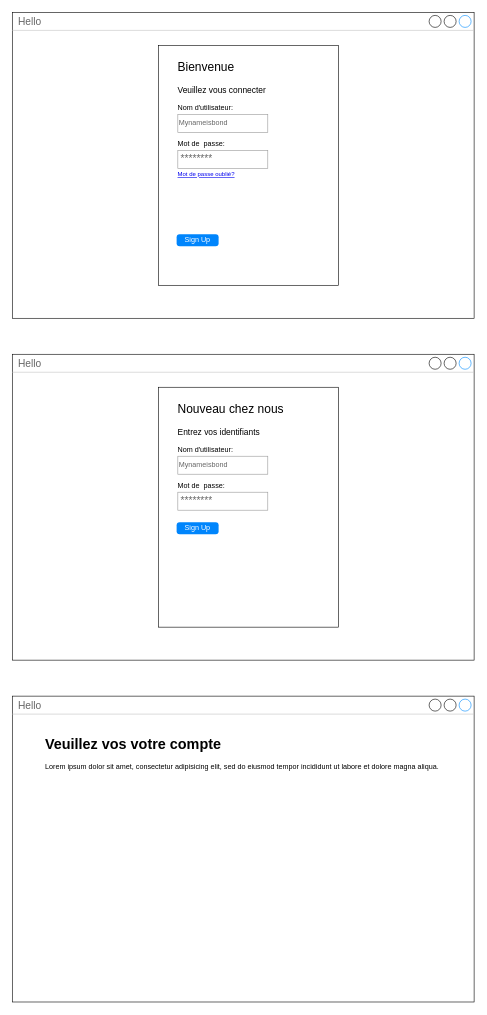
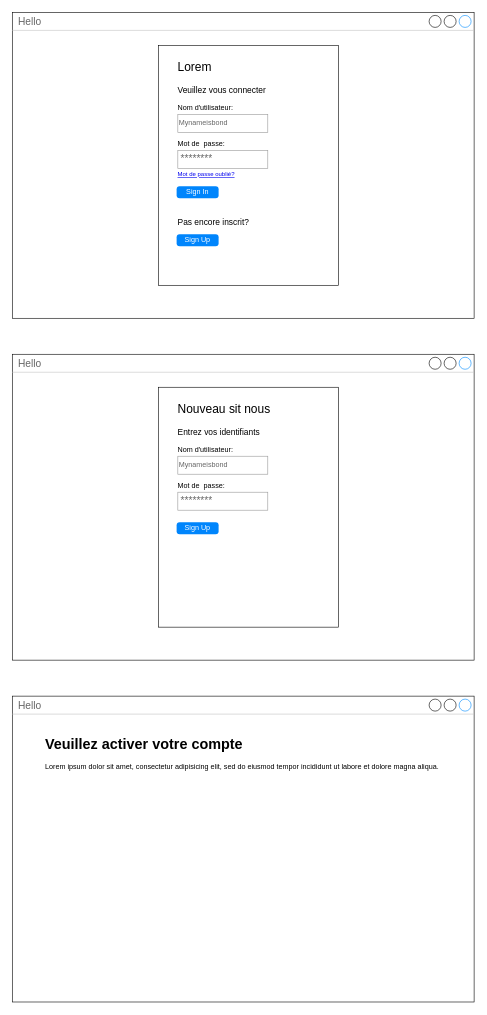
node "Bienvenue": label "Bienvenue" -> "Lorem"
node "Sign In": added
node "Pas encore inscrit?": added
node "Nouveau chez nous": label "Nouveau chez nous" -> "Nouveau sit nous"
node "Veuillez vos votre compte Lorem ipsum dolor sit amet, consectetur adipisicing elit, sed do eiusmod tempor incididunt ut labore et dolore magna aliqua.": label "Veuillez vos votre compte Lorem ipsum dolor sit amet, consectetur adipisicing elit, sed do eiusmod tempor incididunt ut labore et dolore magna aliqua." -> "Veuillez activer votre compte Lorem ipsum dolor sit amet, consectetur adipisicing elit, sed do eiusmod tempor incididunt ut labore et dolore magna aliqua."
